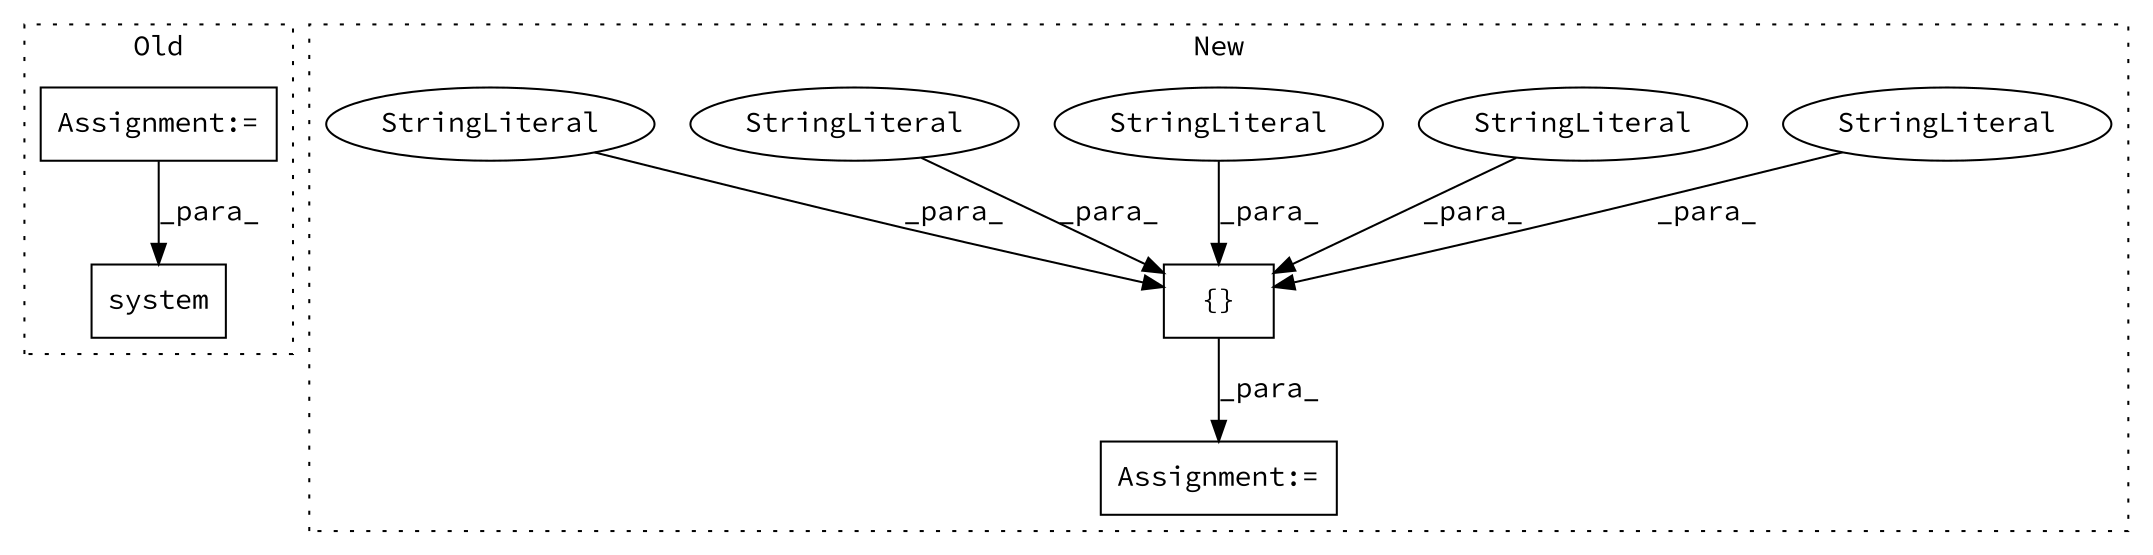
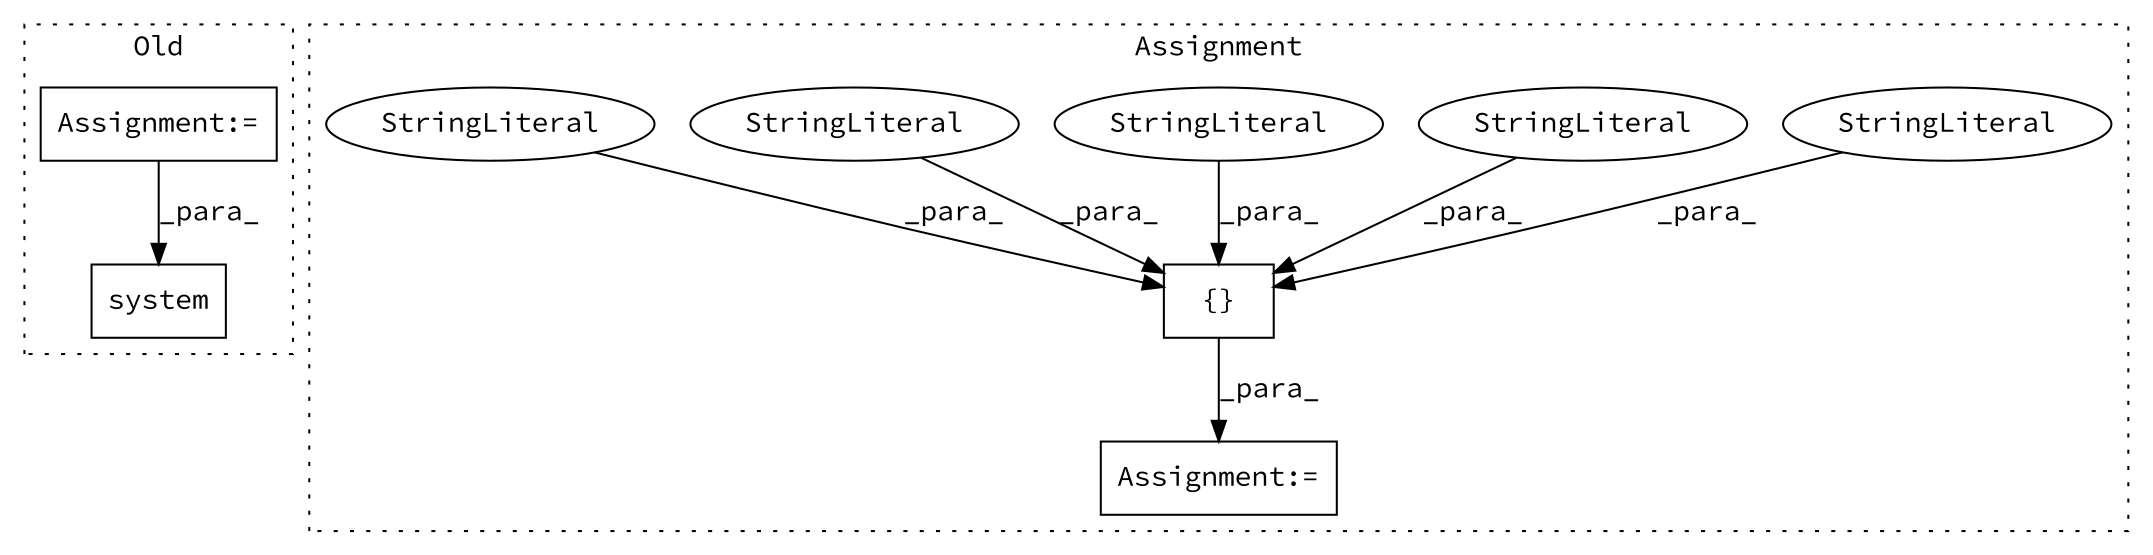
cluster "New": label "New" -> "Assignment"
